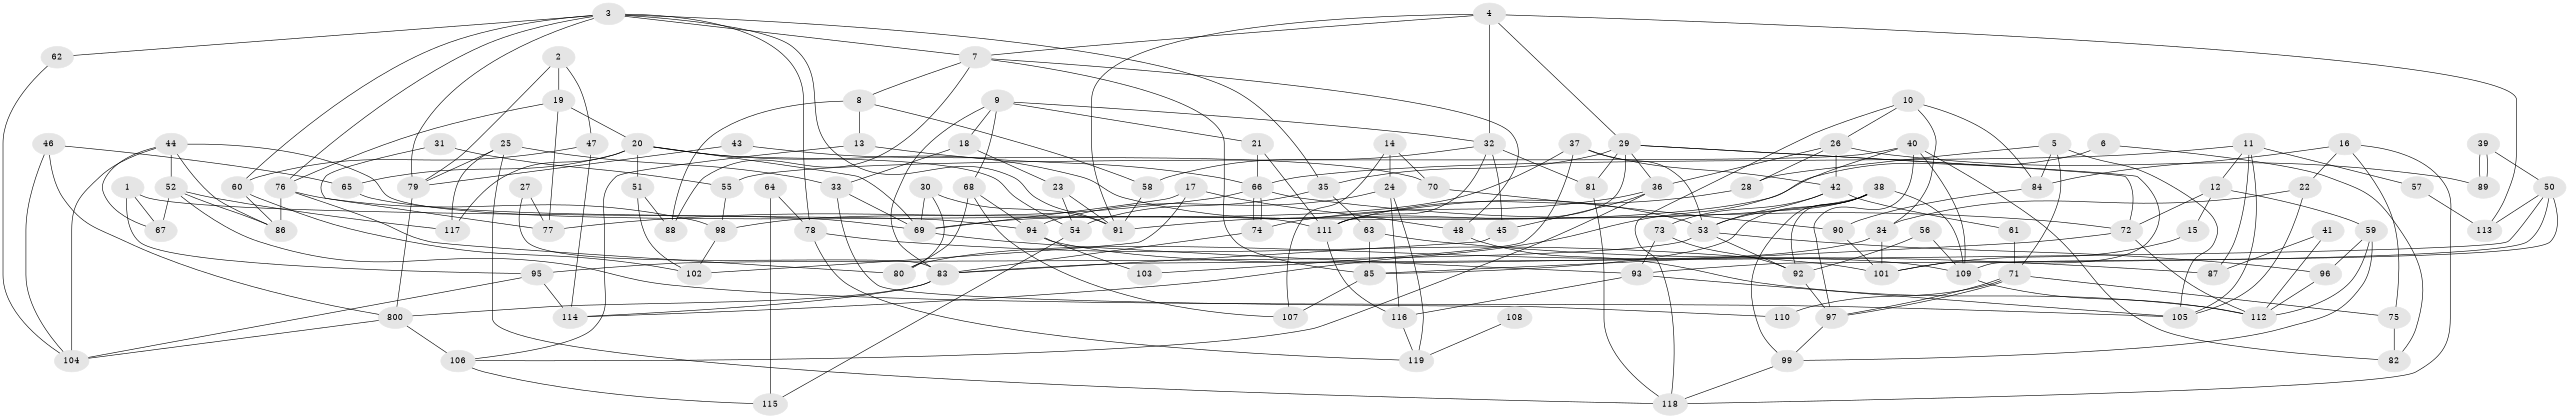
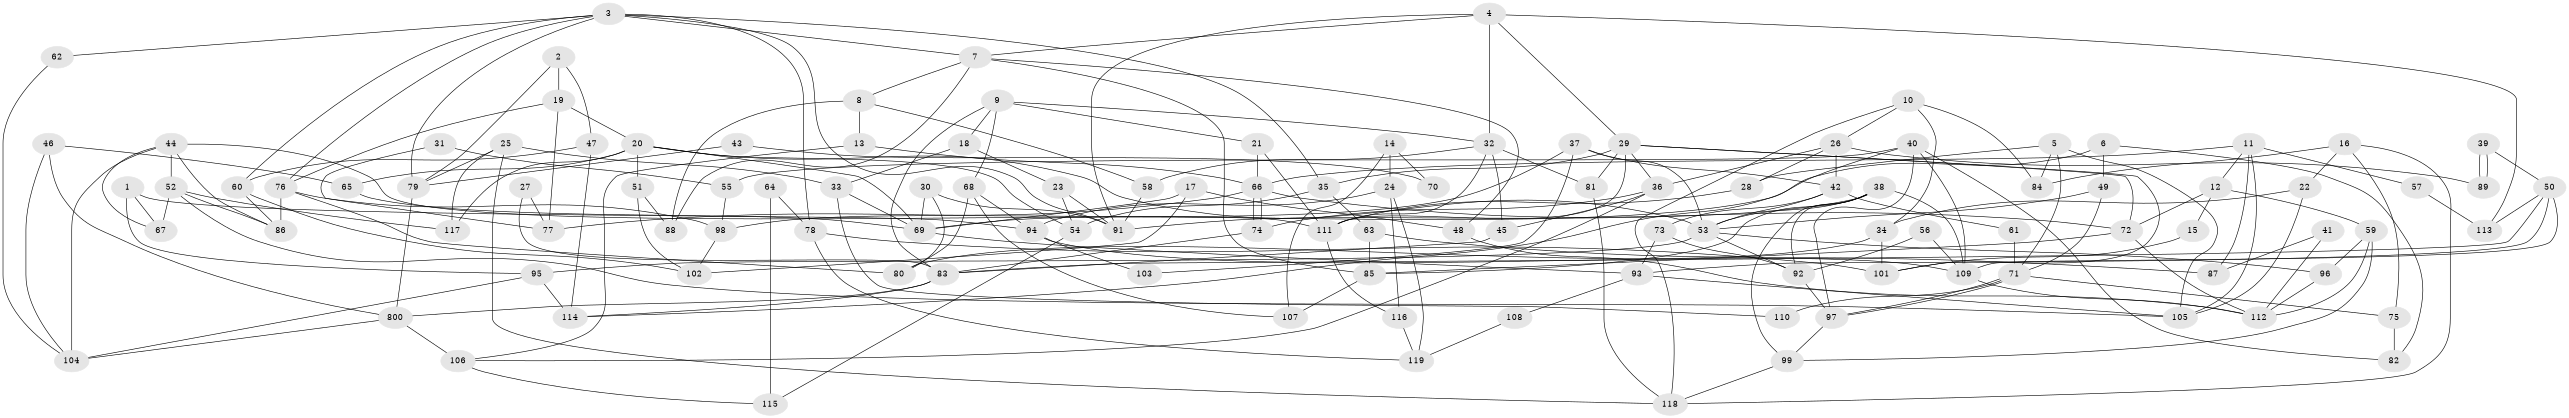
node "49": added
node "90": removed
edge "93" -- "116": now "93" -- "108"
